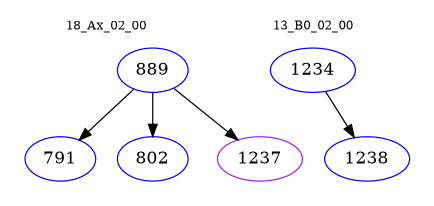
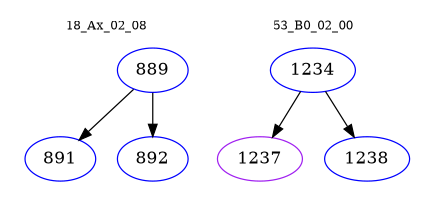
cluster "18_Ax_02_00": label "18_Ax_02_00" -> "18_Ax_02_08"
cluster "13_B0_02_00": label "13_B0_02_00" -> "53_B0_02_00"
edge "889" -> "1237": now "1234" -> "1237"
node "791": label "791" -> "891"
node "802": label "802" -> "892"
